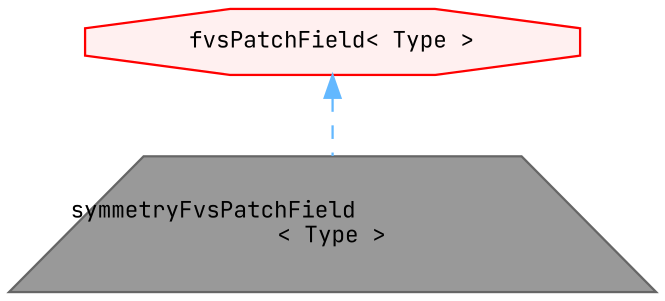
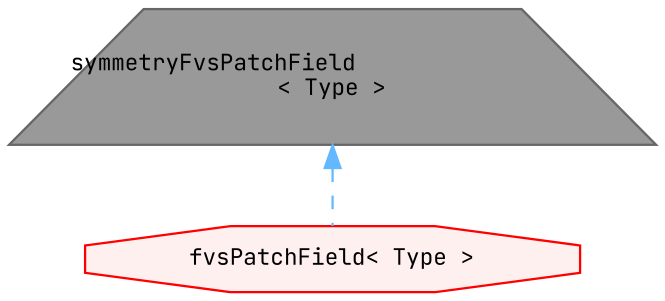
edge "symmetryFvsPatchField < Type >" -> "fvsPatchField< Type >": reversed
